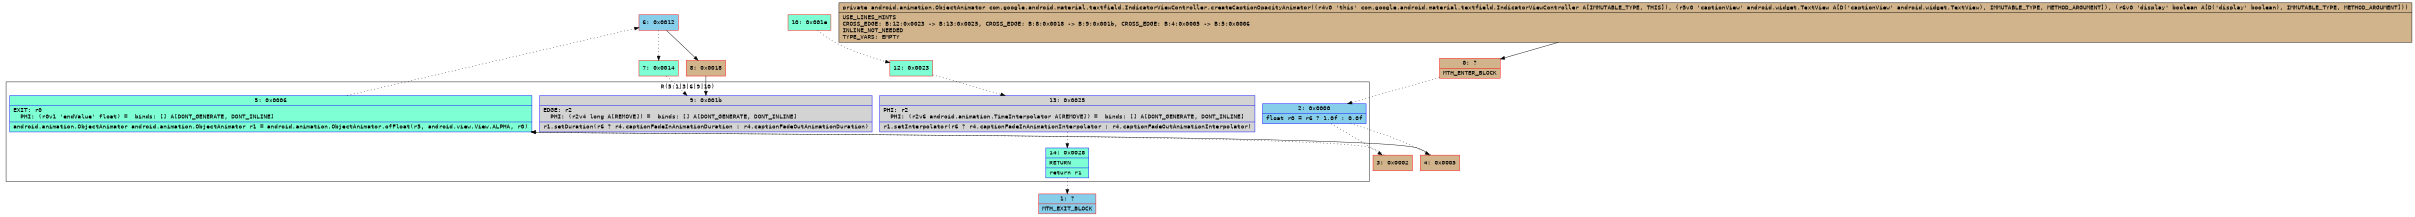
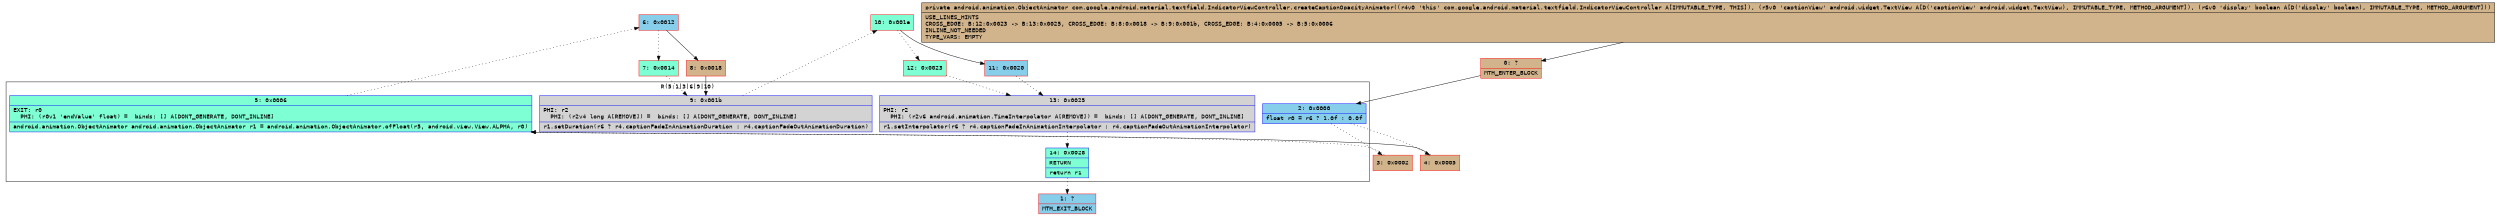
edge "9: 0x001b" -> "10: 0x001e": added
node "11: 0x0020": added
edge "0: ?" -> "2: 0x0000": style dotted -> solid
node "9: 0x001b": text "EDGE: r2" -> "PHI: r2"
